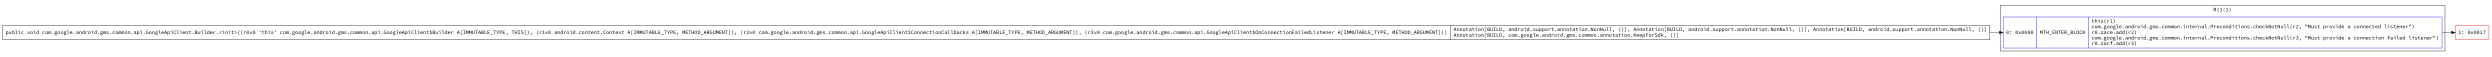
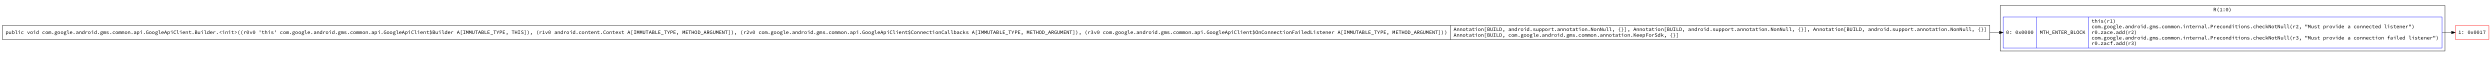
cluster "R(1:1)": label "R(1:1)" -> "R(1:0)"
